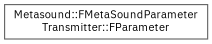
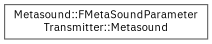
node "Metasound::FMetaSoundParameter Transmitter::FParameter": label "Metasound::FMetaSoundParameter Transmitter::FParameter" -> "Metasound::FMetaSoundParameter Transmitter::Metasound"
